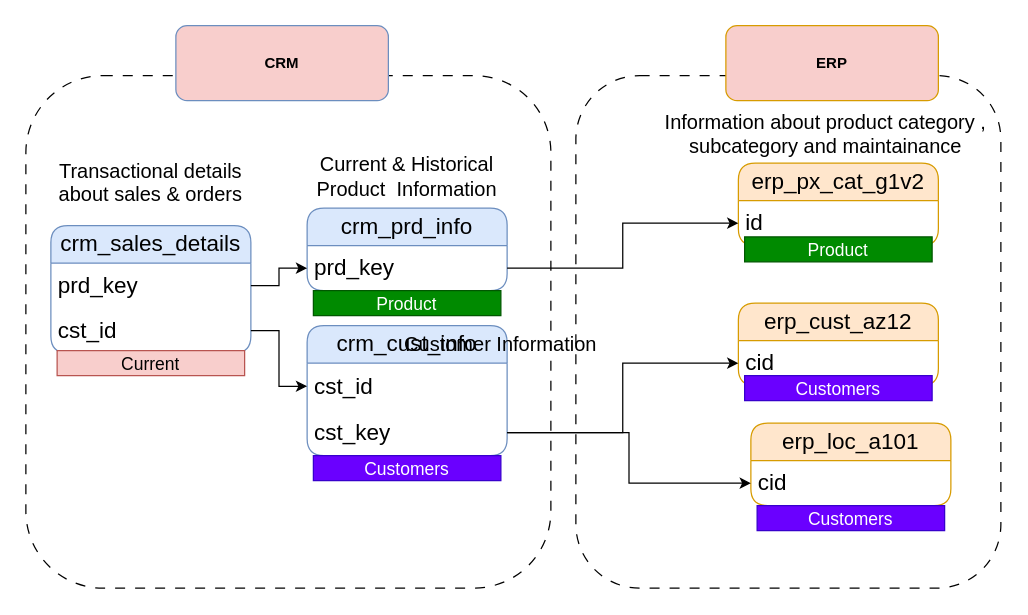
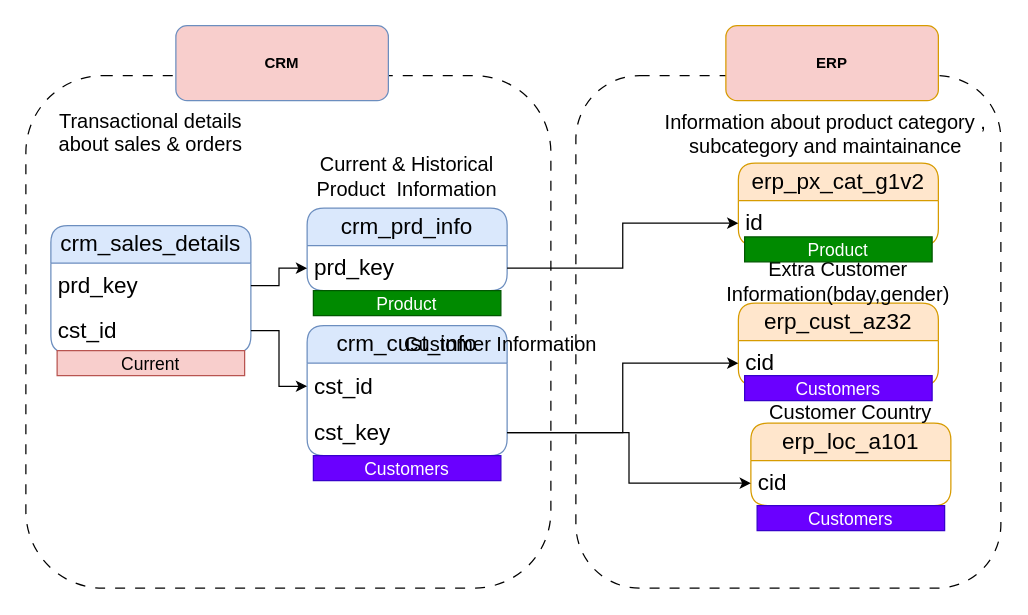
node "Transactional details about sales & orders": moved (151, 194) -> (151, 144)
node "Extra Customer Information(bday,gender)": added
node "erp_cust_az12": label "erp_cust_az12" -> "erp_cust_az32"
node "Customer Country": added
